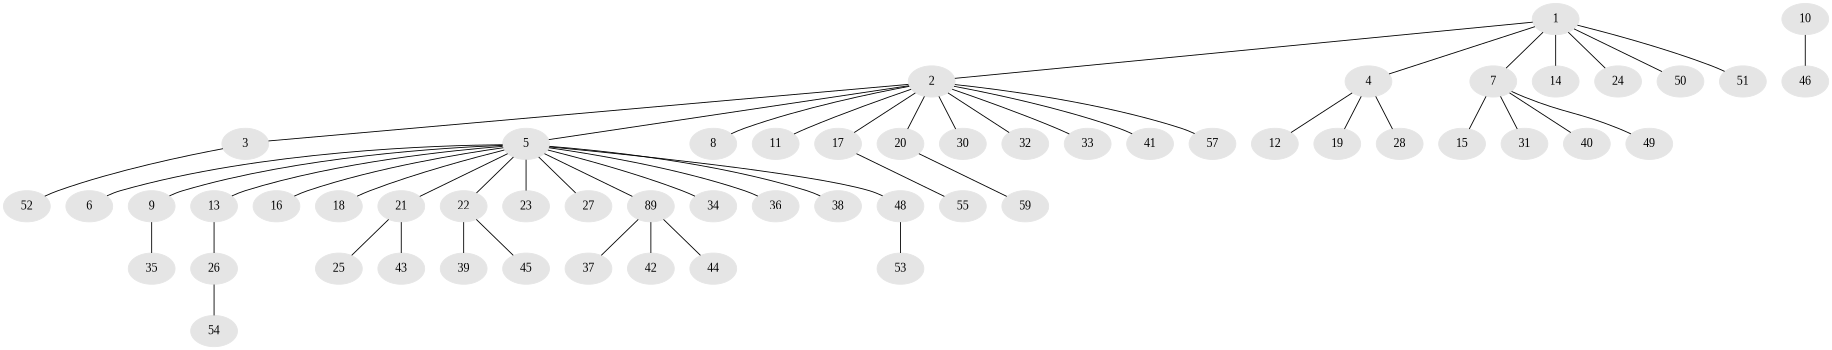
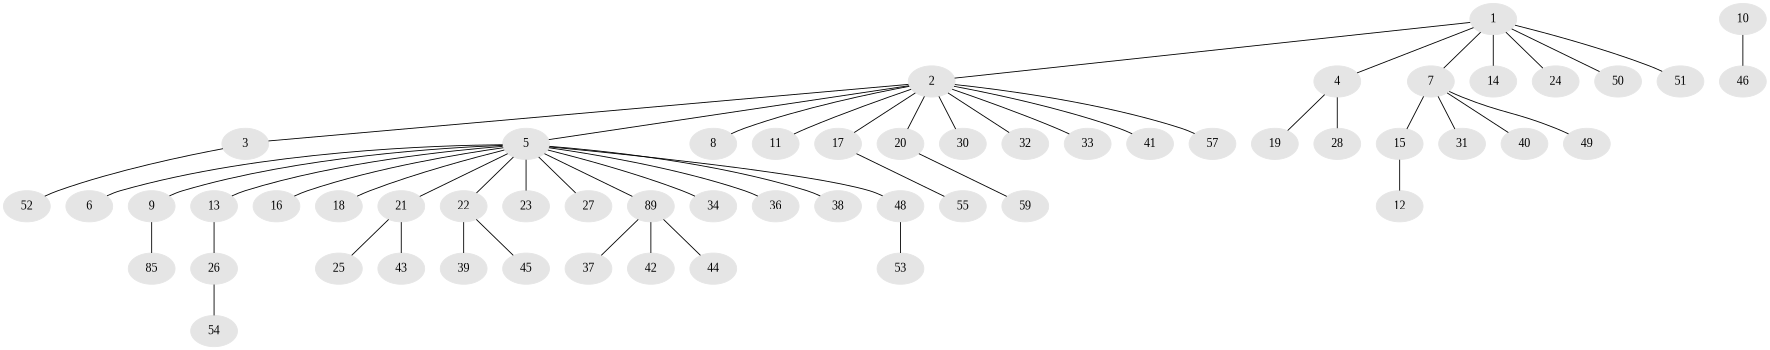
edge "4" -- "12": now "15" -- "12"
node "35": label "35" -> "85"
